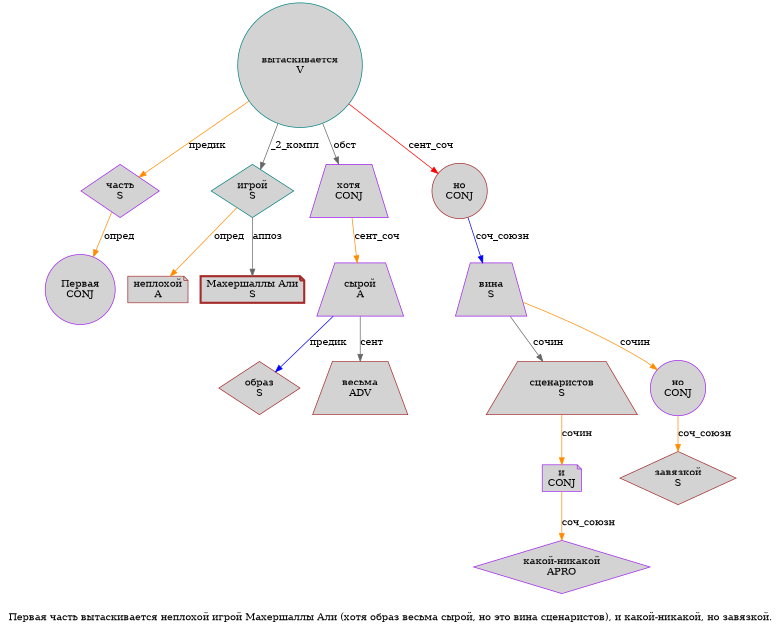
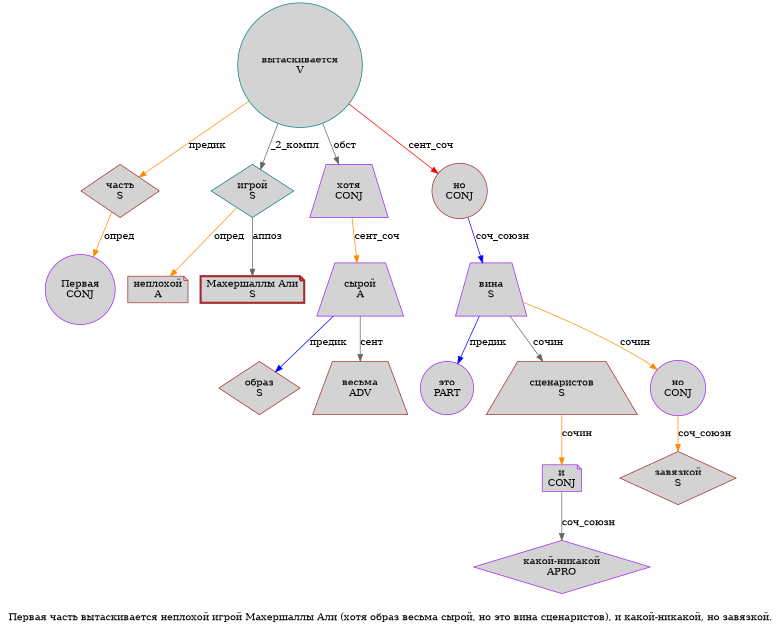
node "часть S": color purple -> brown
node "это PART": added
edge "и CONJ" -> "какой-никакой APRO": color darkorange -> gray40
